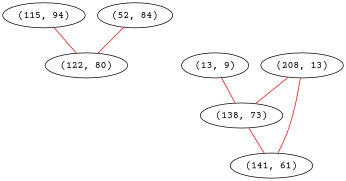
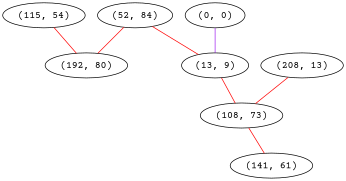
node "(115, 94)": label "(115, 94)" -> "(115, 54)"
node "(0, 0)": added
edge "(52, 84)" -- "(13, 9)": added
node "(122, 80)": label "(122, 80)" -> "(192, 80)"
node "(138, 73)": label "(138, 73)" -> "(108, 73)"
edge "(208, 13)" -- "(141, 61)": removed
